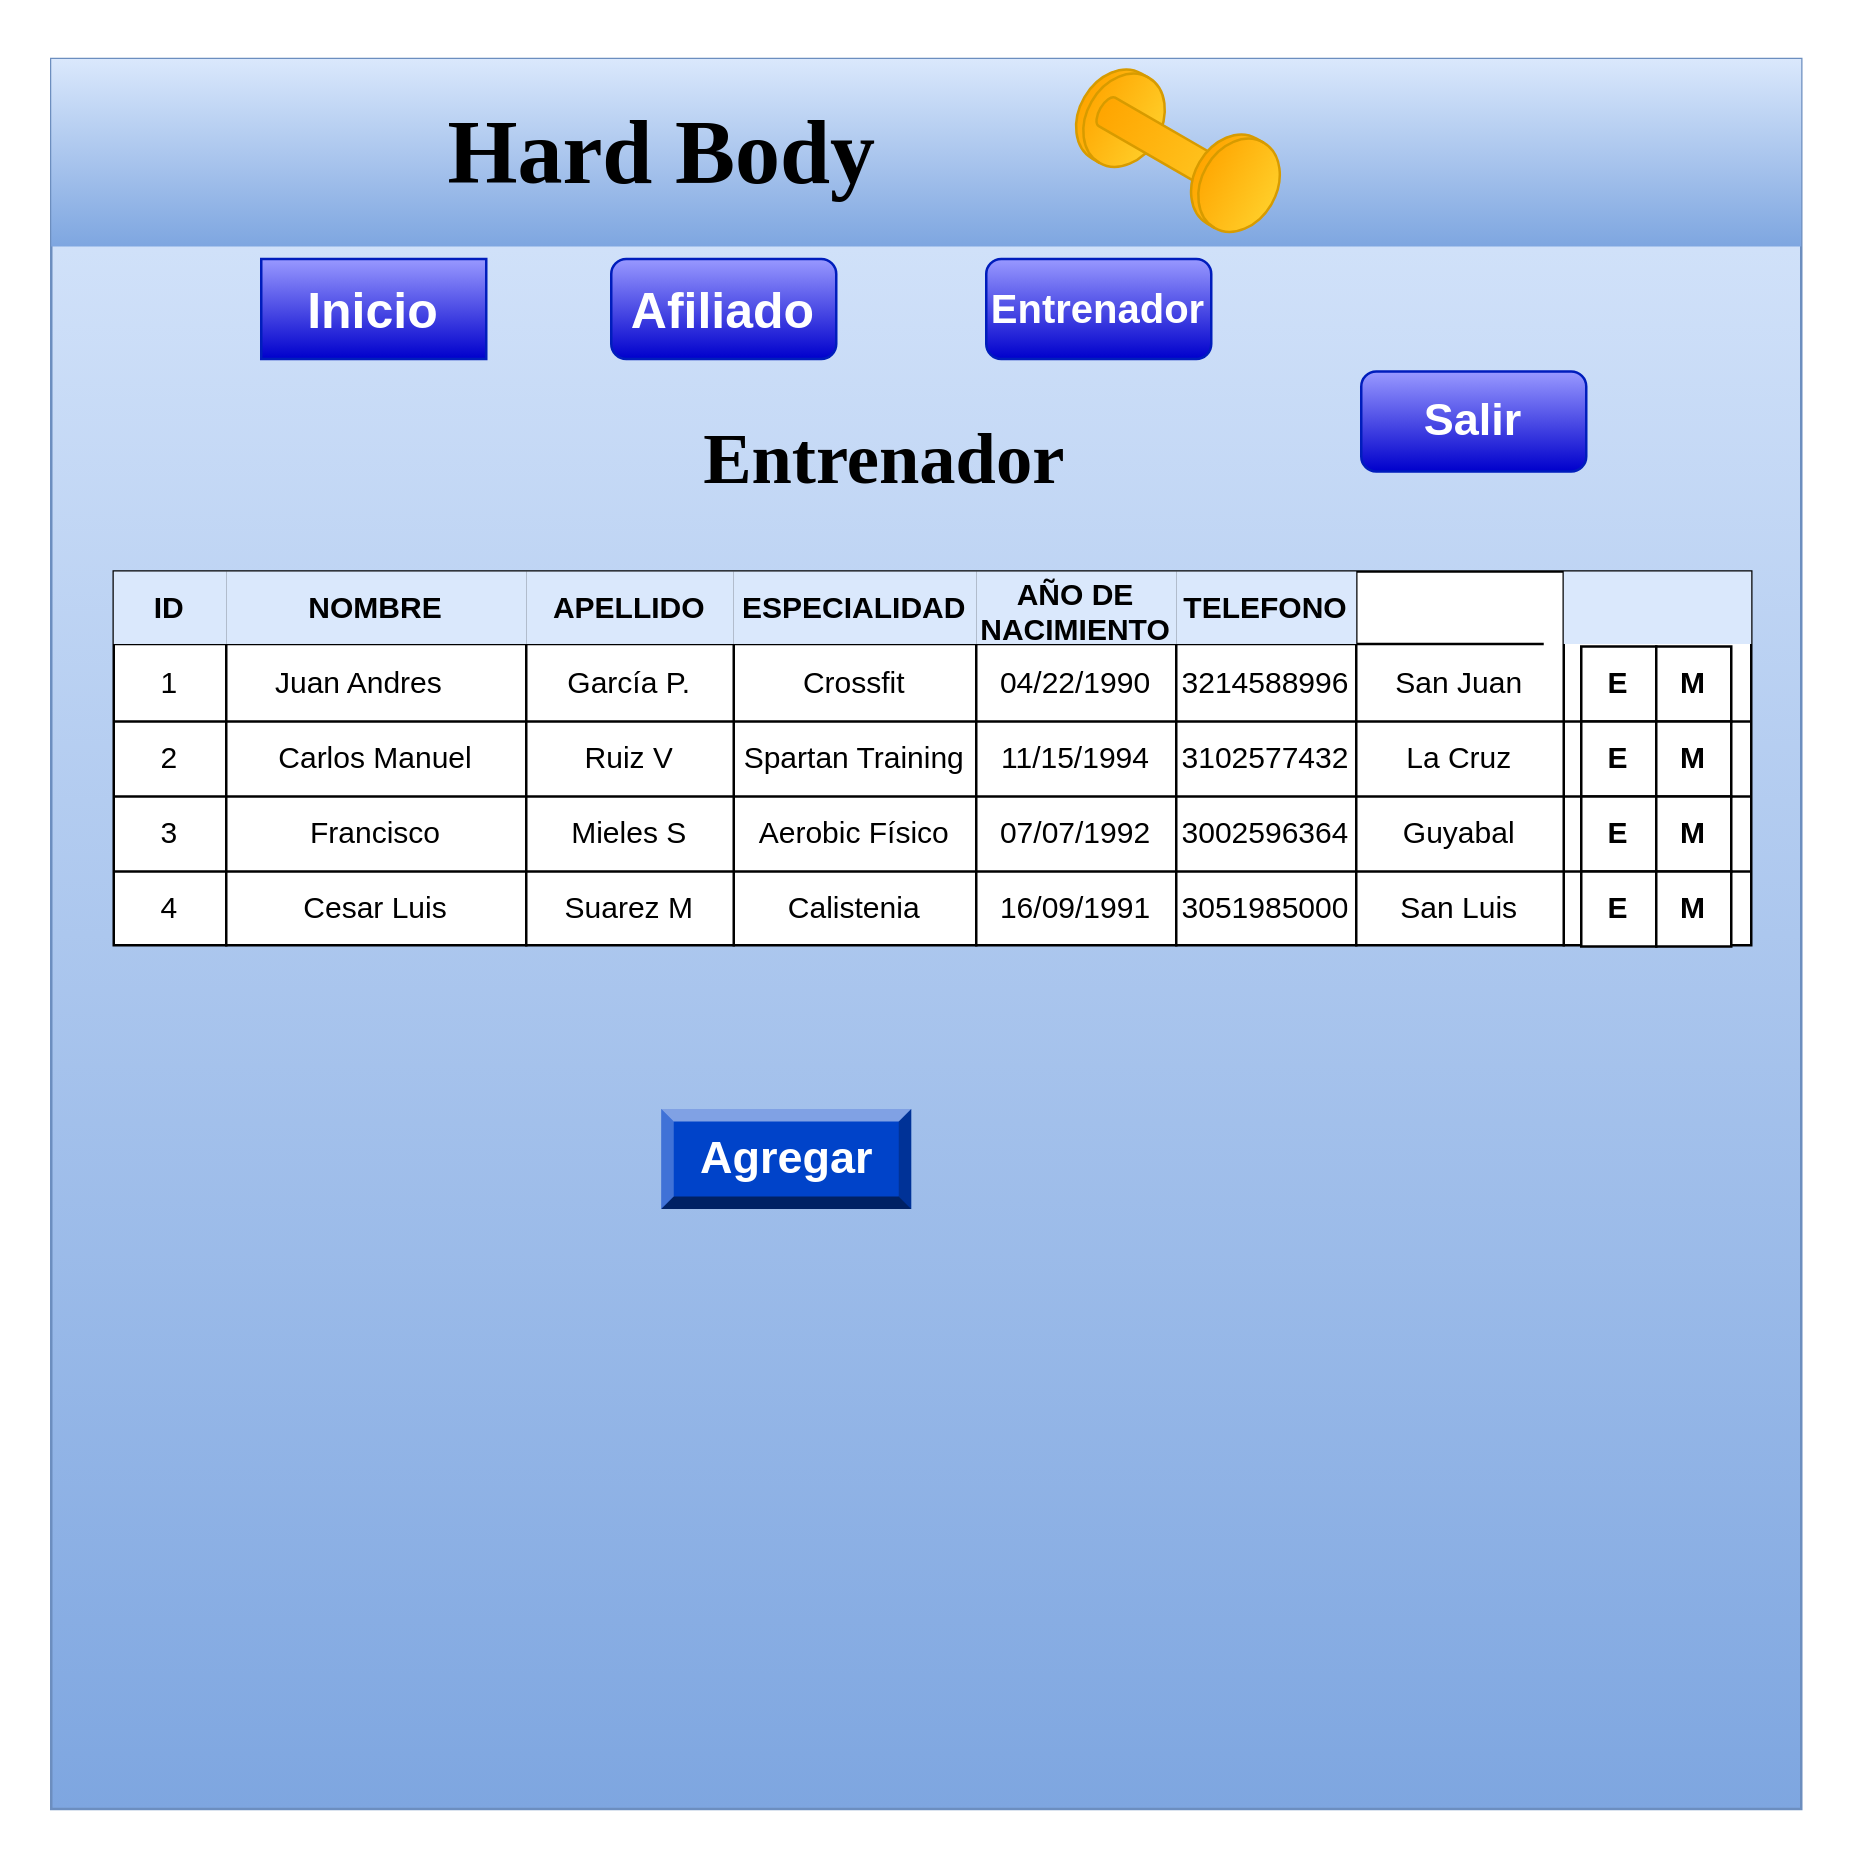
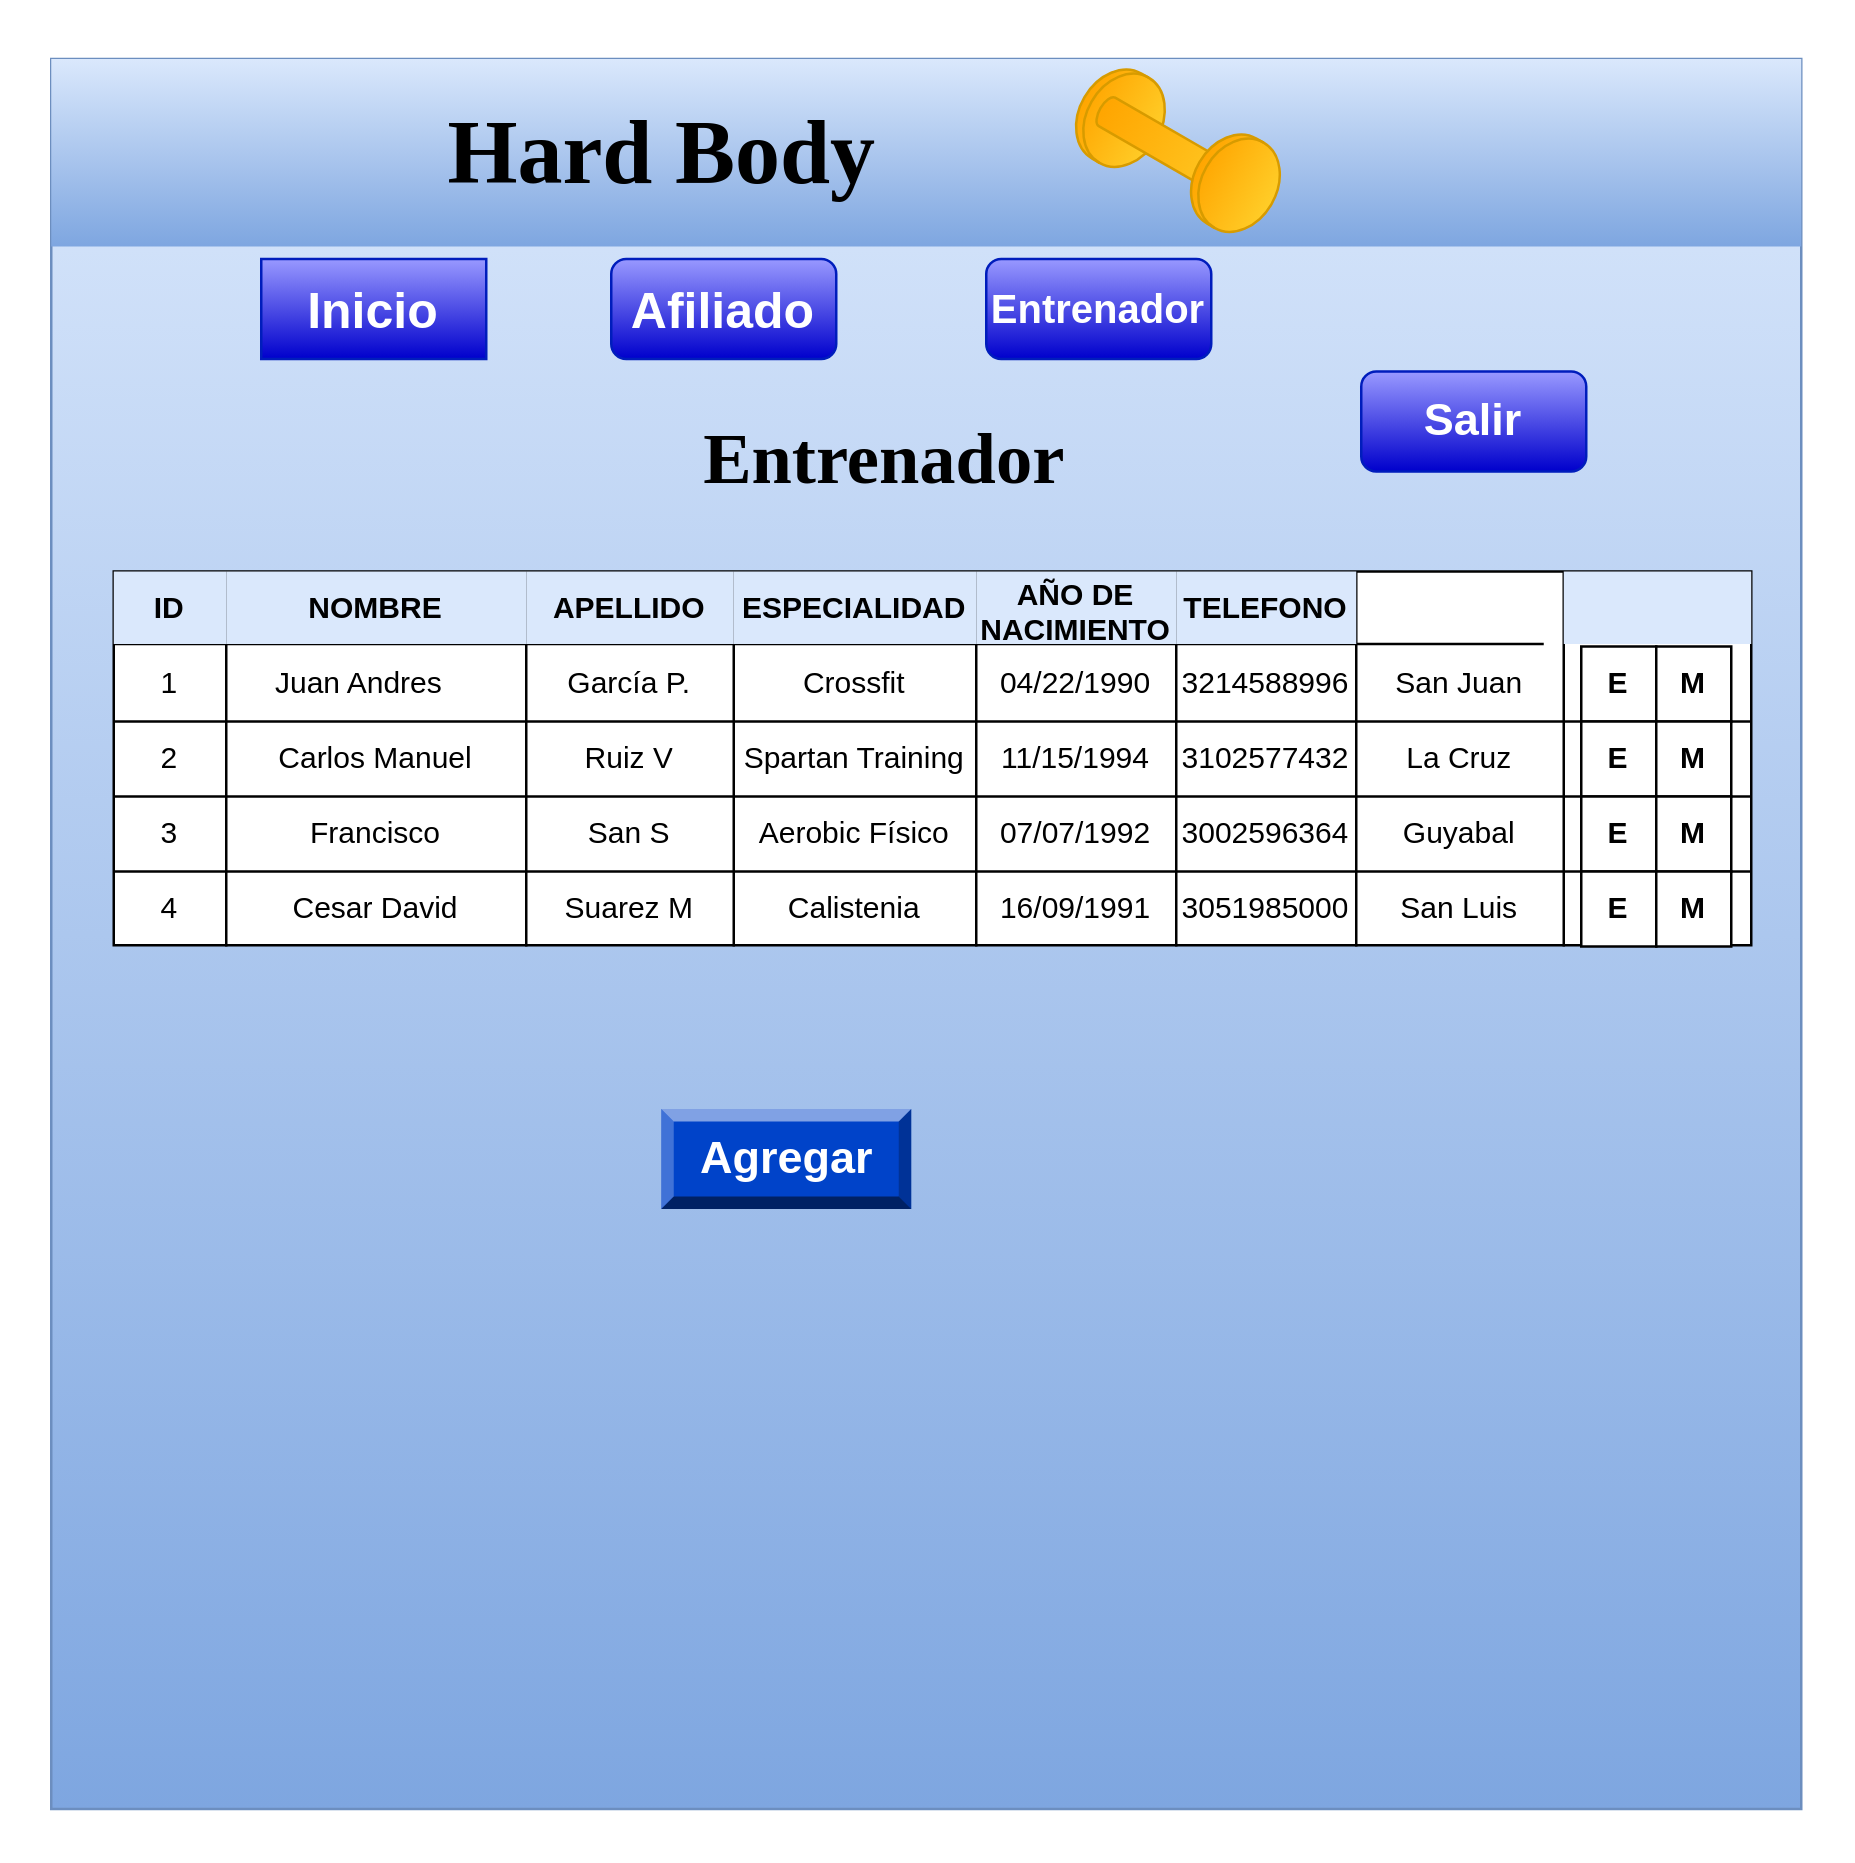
node "Mieles S": label "Mieles S" -> "San S"
node "Cesar Luis": label "Cesar Luis" -> "Cesar David"
